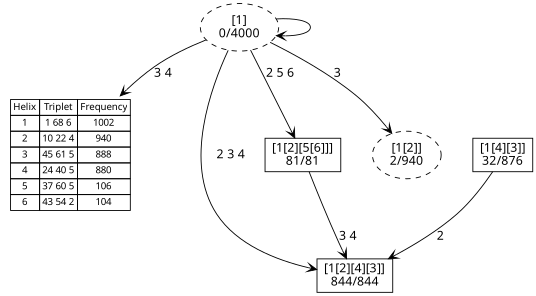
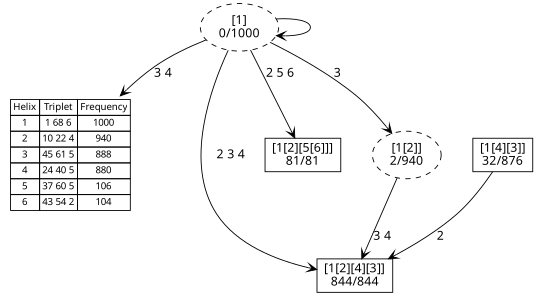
node "[1] 0/4000": label "[1] 0/4000" -> "[1] 0/1000"
node "Helix": text "1002" -> "1000"
edge "[1[2][5[6]]] 81/81" -> "[1[2][4][3]] 844/844": now "[1[2]] 2/940" -> "[1[2][4][3]] 844/844"
